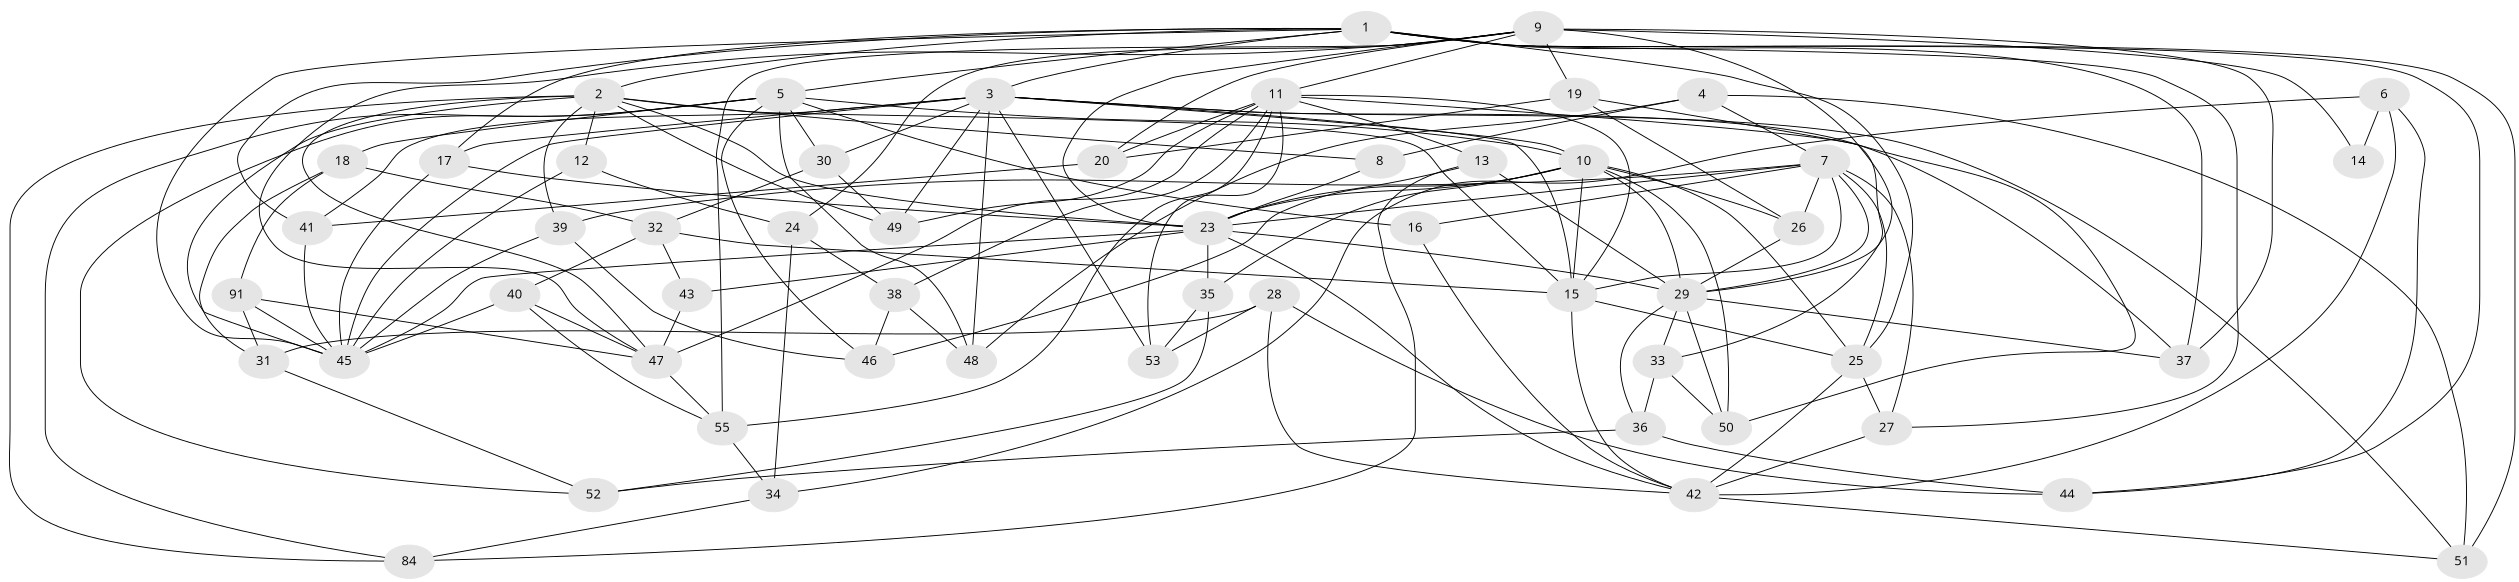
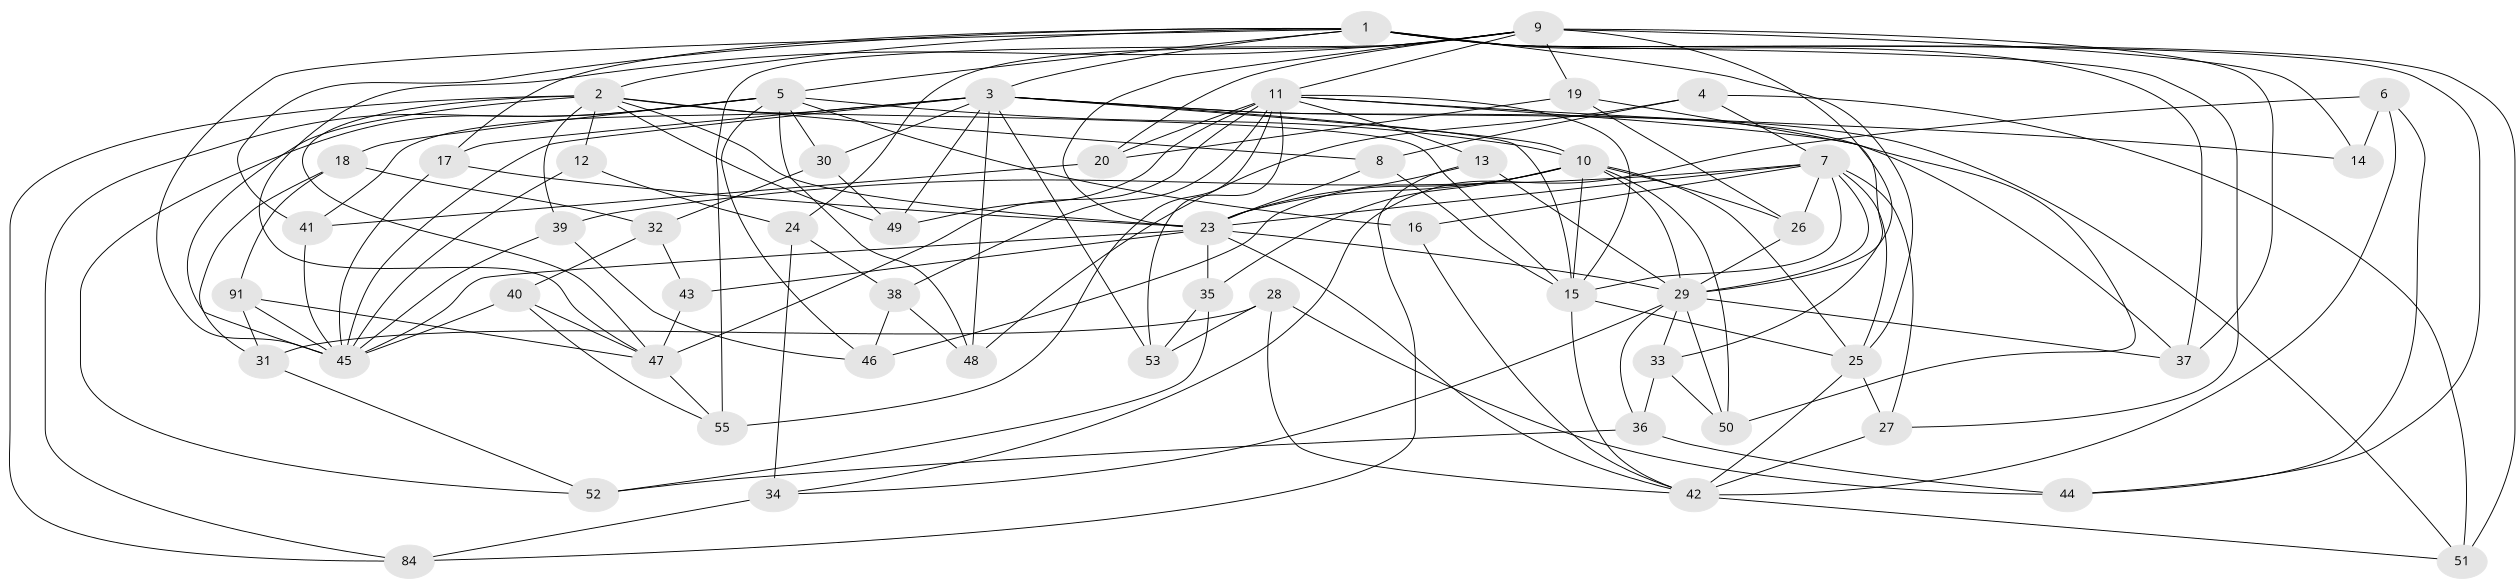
edge "11" -- "14": added
edge "32" -- "15": now "8" -- "15"
edge "55" -- "34": now "29" -- "34"
